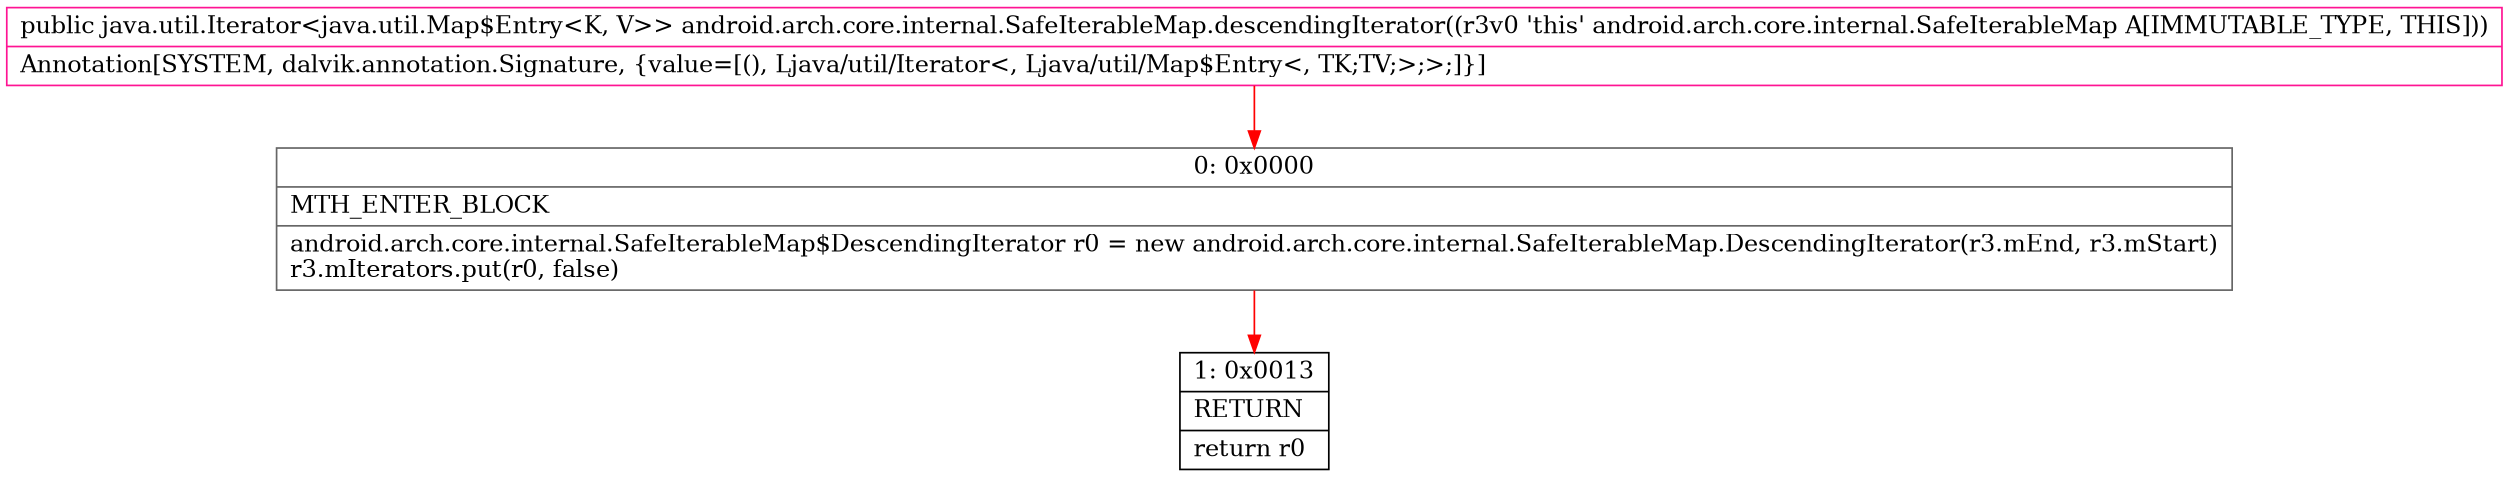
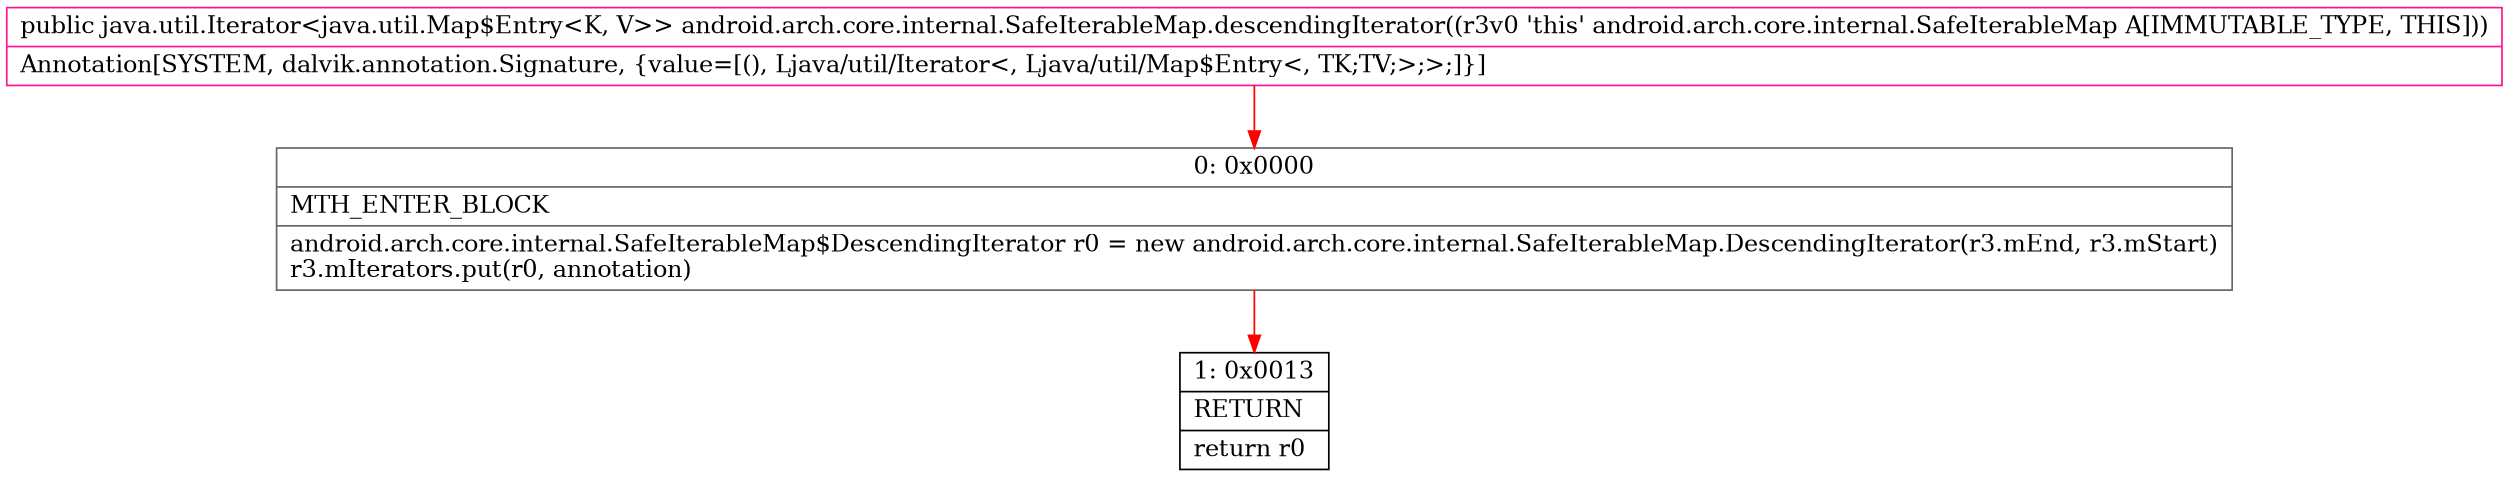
node "0: 0x0000": text "r3.mIterators.put(r0, false)" -> "r3.mIterators.put(r0, annotation)"
